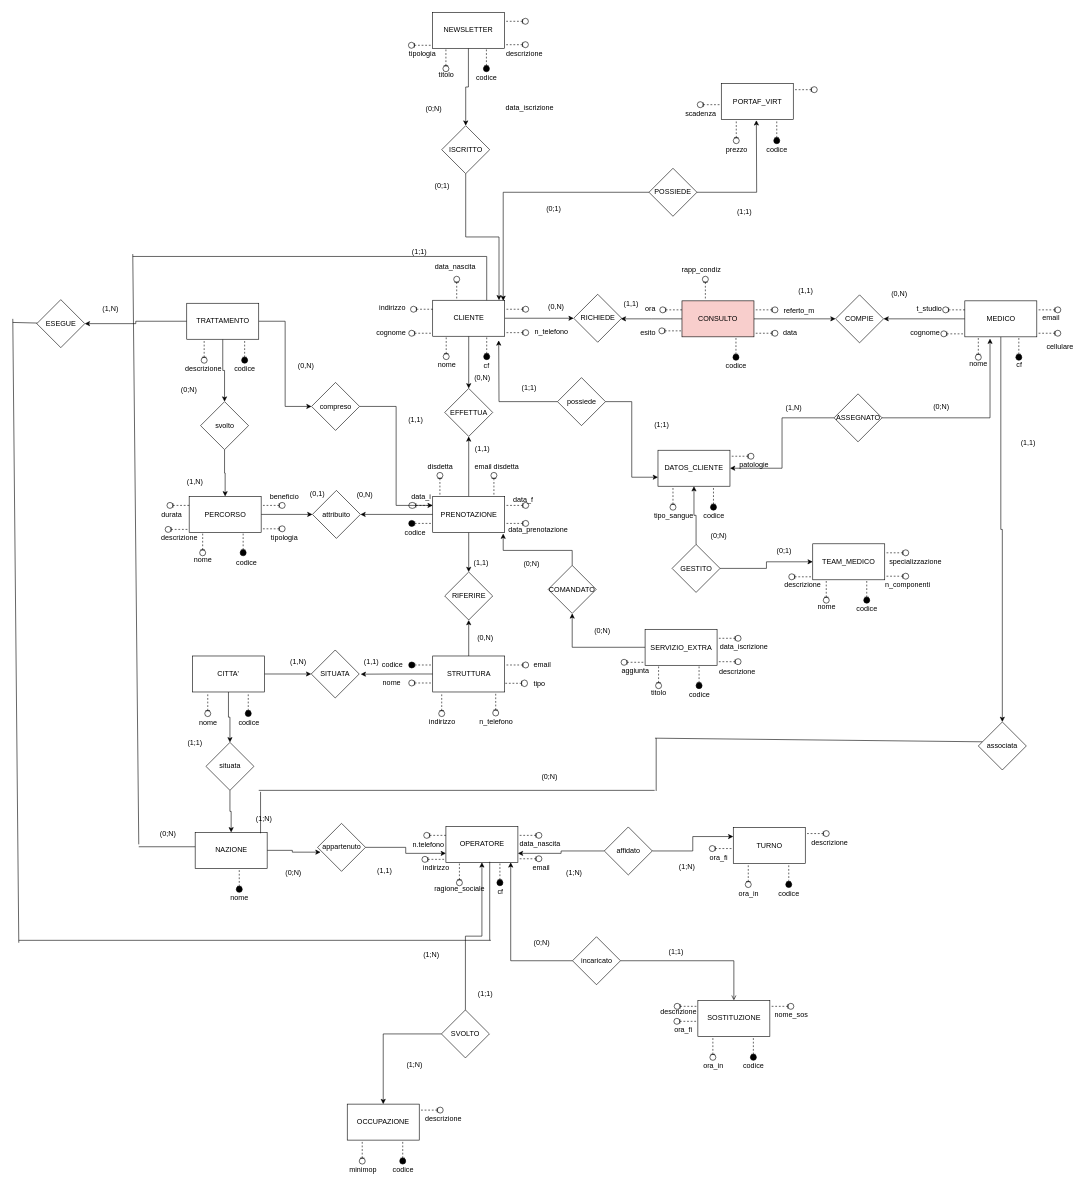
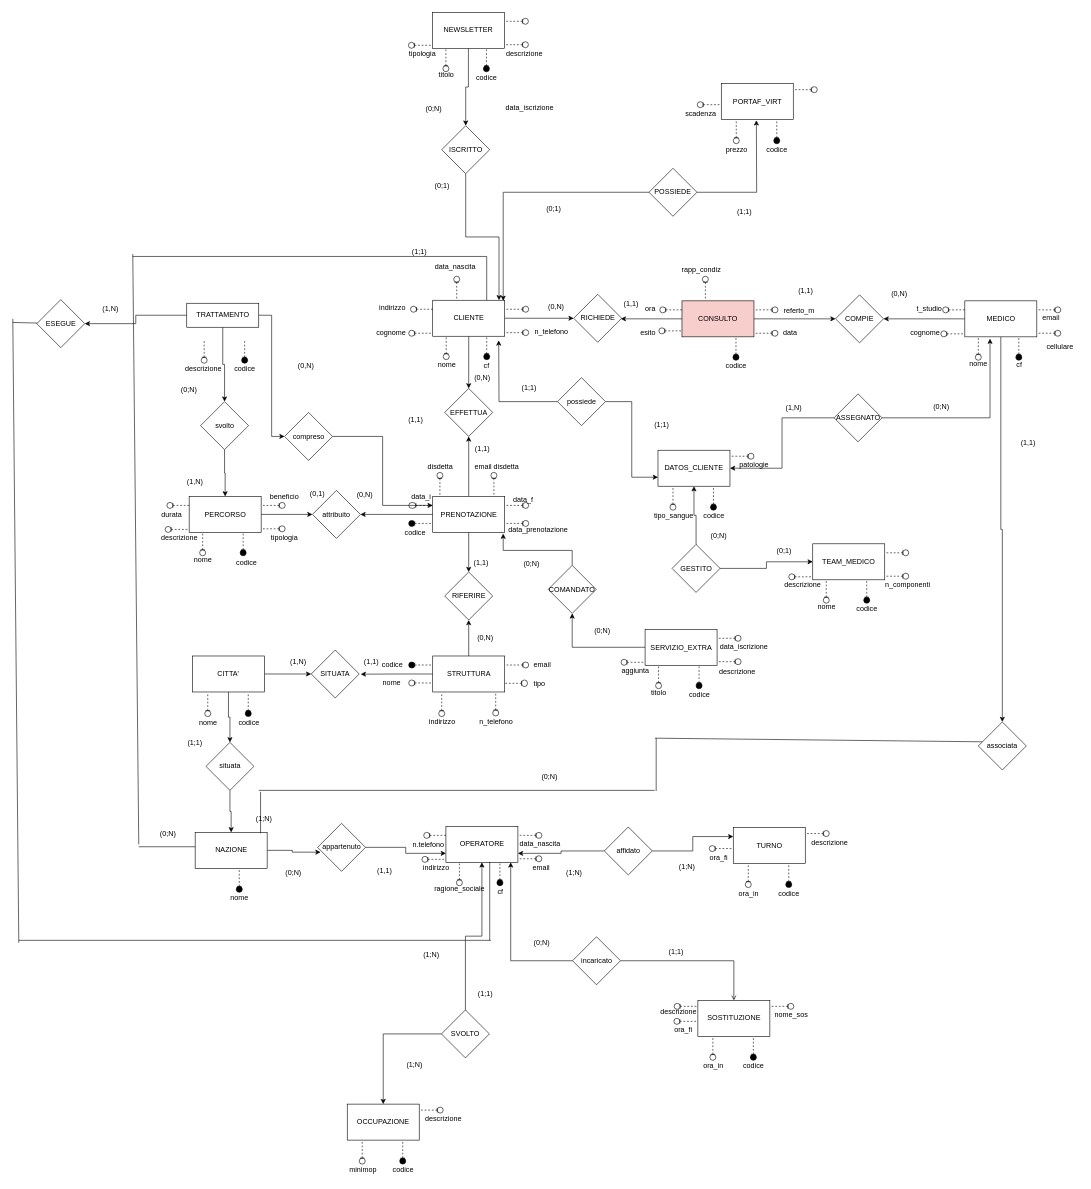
node "TRATTAMENTO": size 72x36 -> 72x24
node "compreso": moved (335, 407) -> (308, 437)
node "specializzazione": removed
